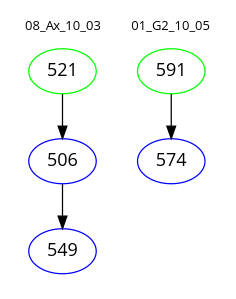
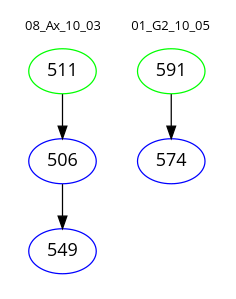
node "521": label "521" -> "511"
